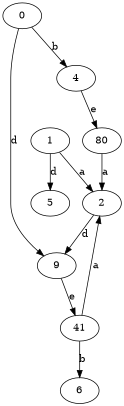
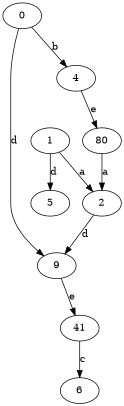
edge "41" -> "2": removed, label "a"
edge "41" -> "6": label "b" -> "c"
